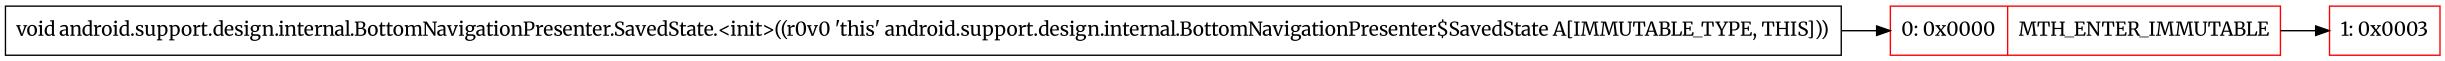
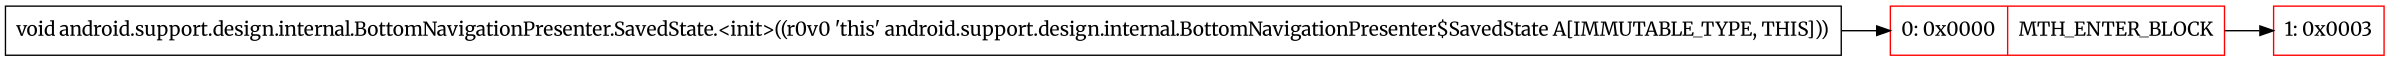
node "0: 0x0000": text "MTH_ENTER_IMMUTABLE" -> "MTH_ENTER_BLOCK"
